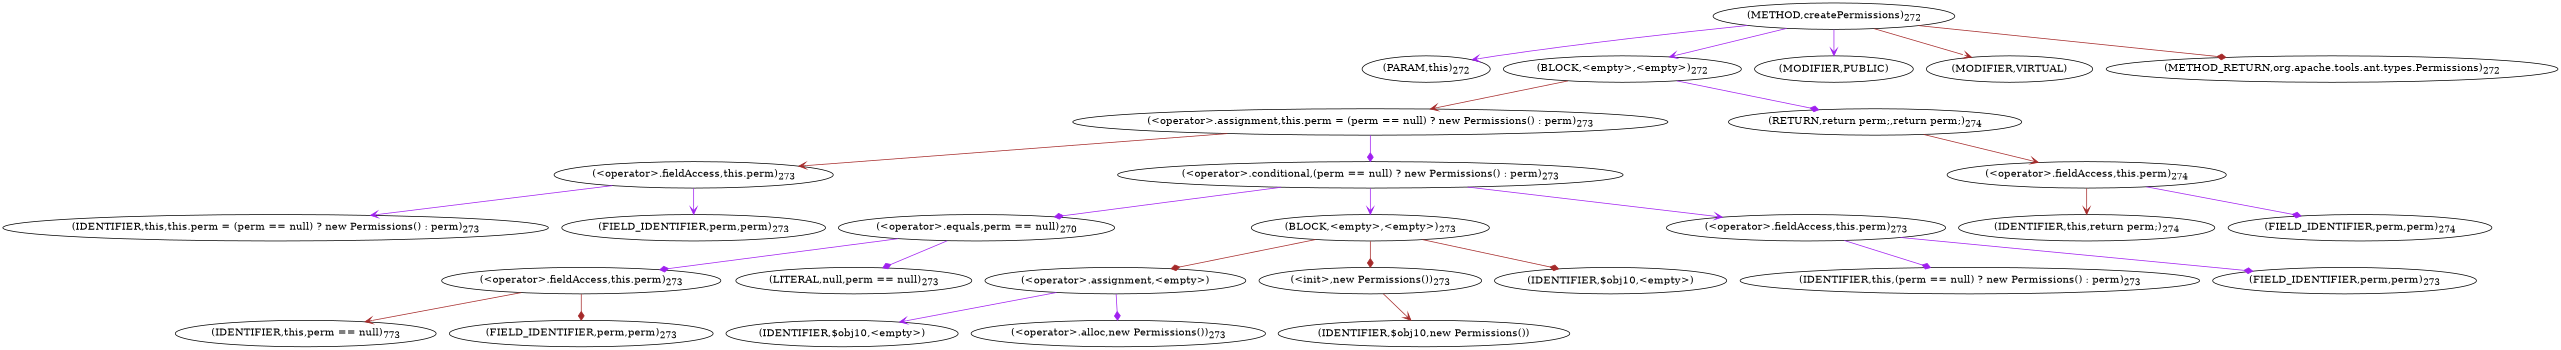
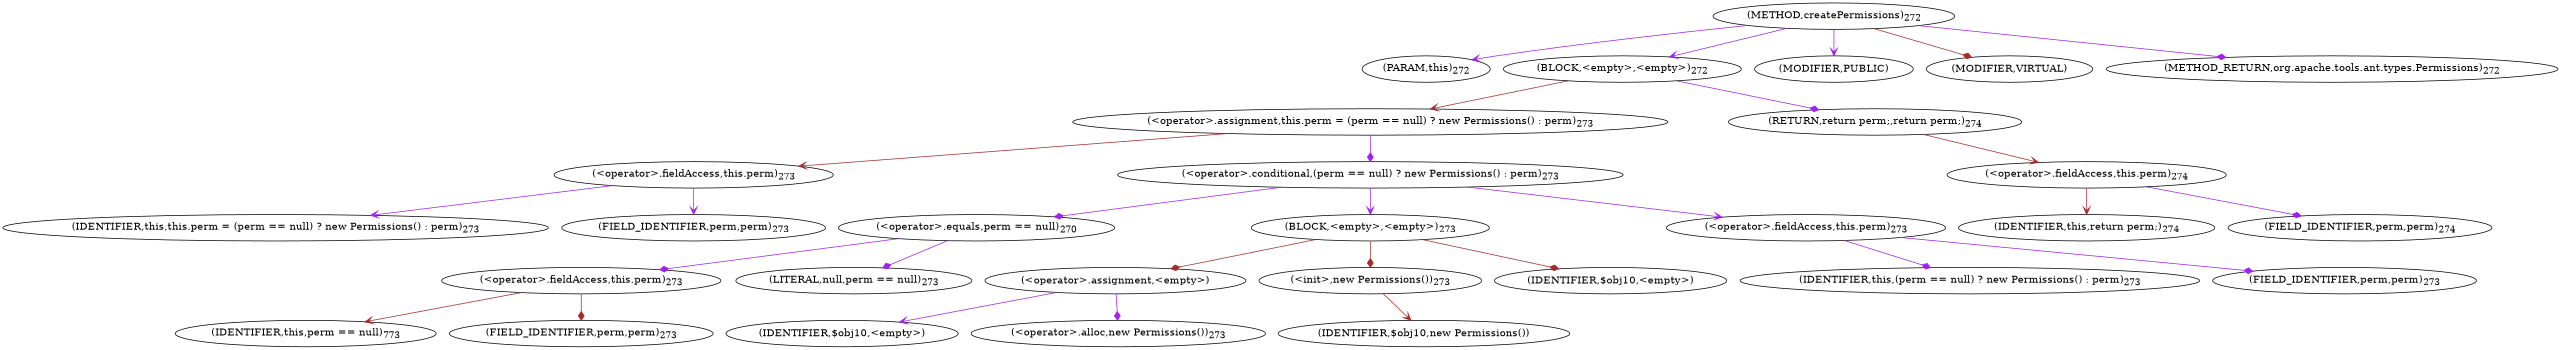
edge "(METHOD,createPermissions)" -> "(METHOD_RETURN,org.apache.tools.ant.types.Permissions)": color brown -> purple
edge "(METHOD,createPermissions)" -> "(MODIFIER,VIRTUAL)": arrowhead vee -> diamond
